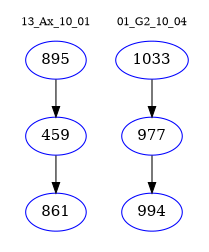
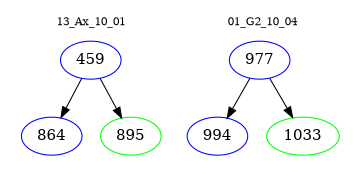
node "895": color blue -> green
node "1033": color blue -> green
edge "895" -> "459": reversed
edge "1033" -> "977": reversed
node "861": label "861" -> "864"
